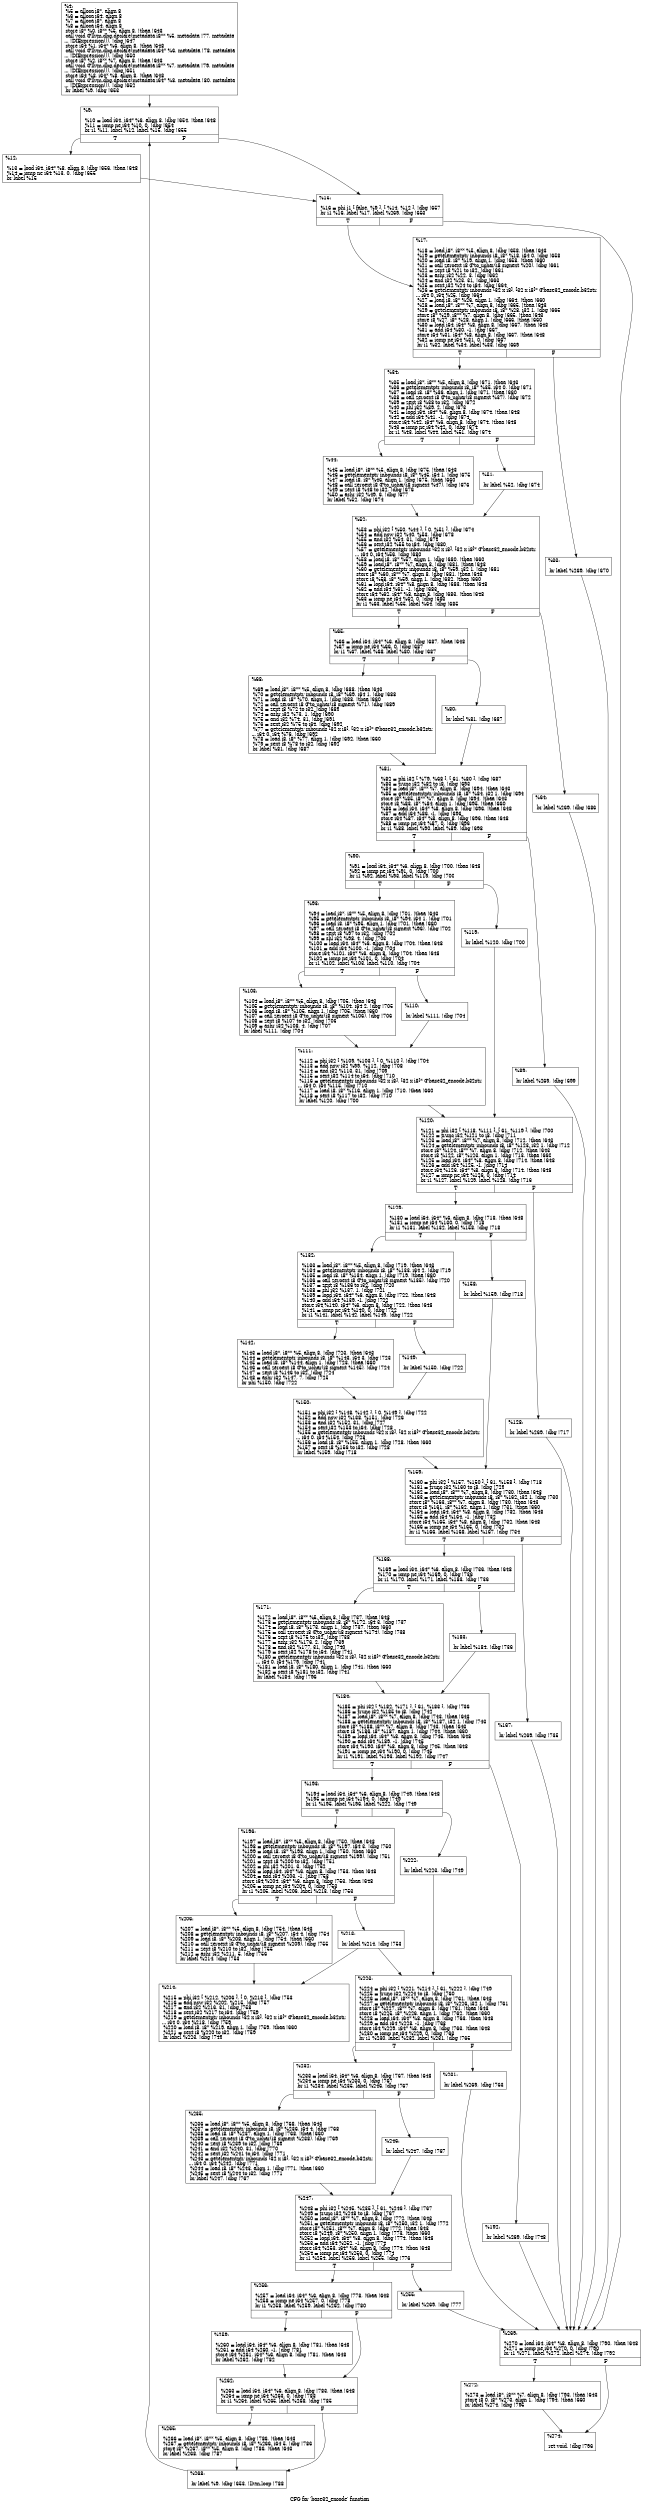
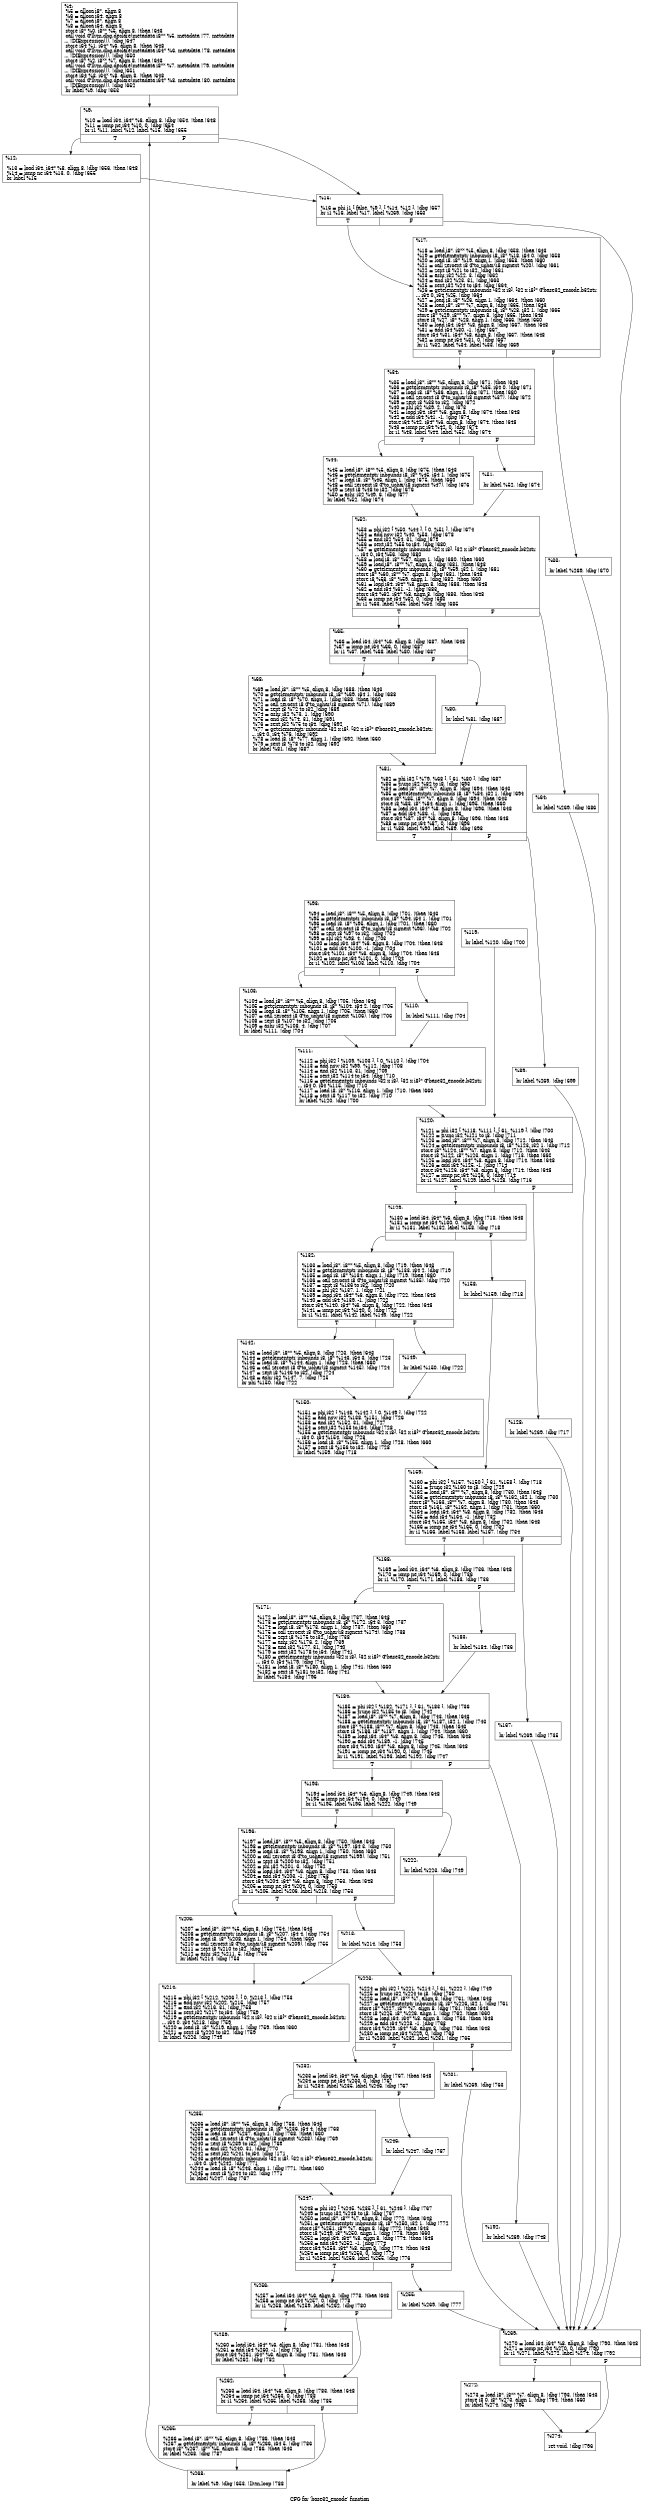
node "%90:": removed
node "%235:": text "%242 = sext i32 %241 to i64, !dbg !771" -> "%242 = sext i32 %241 to i64, !dbg !171"
